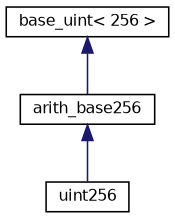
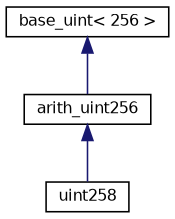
node "arith_base256": label "arith_base256" -> "arith_uint256"
node "uint256": label "uint256" -> "uint258"
